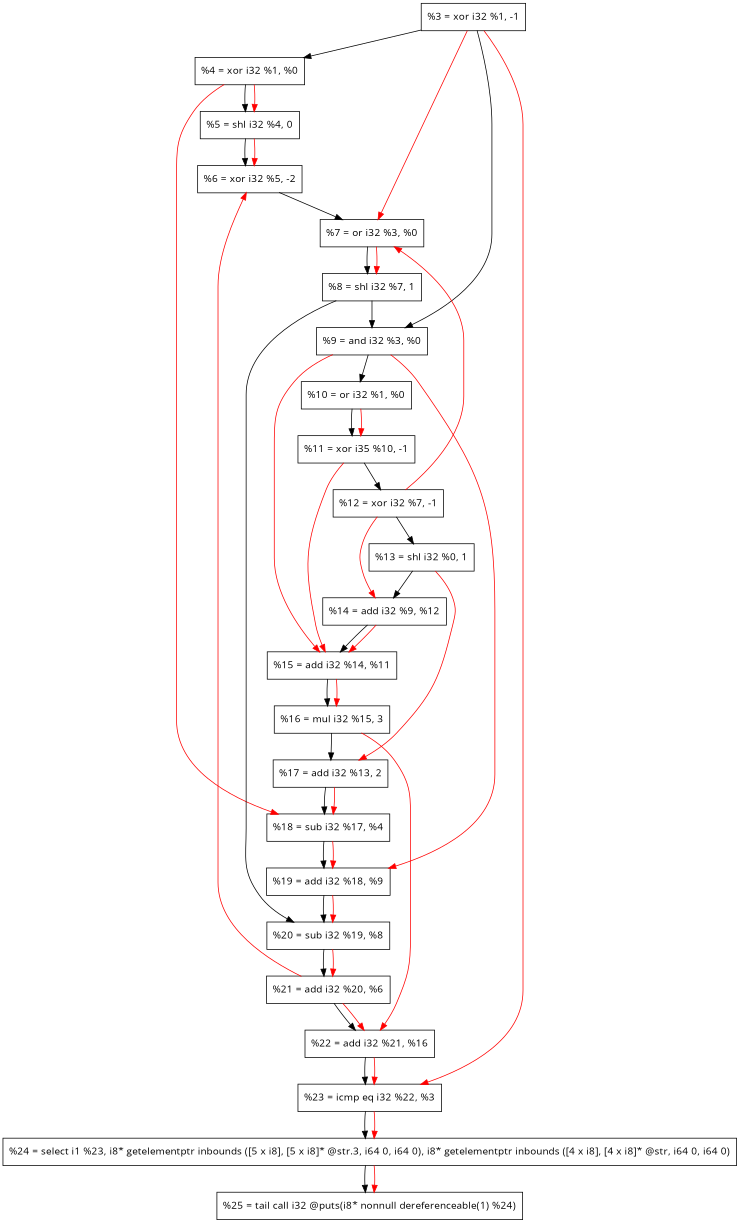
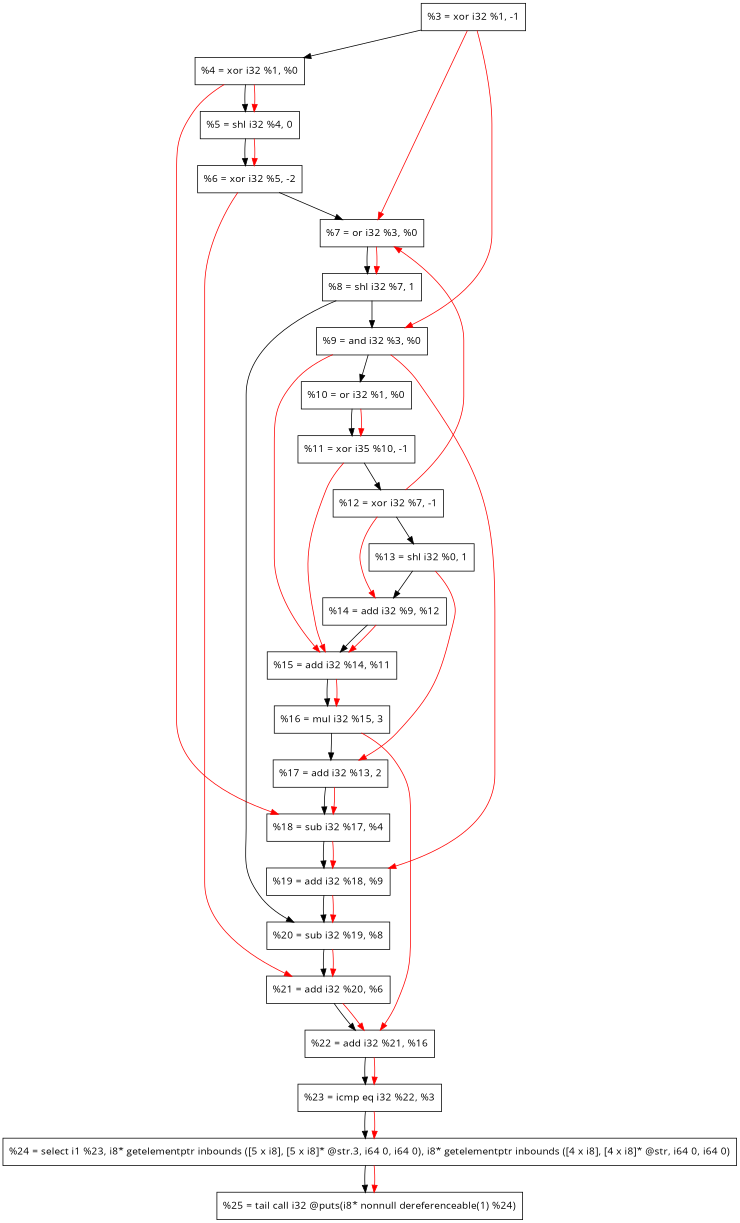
edge "%3 = xor i32 %1, -1" -> "%9 = and i32 %3, %0": color black -> red
edge "%3 = xor i32 %1, -1" -> "%23 = icmp eq i32 %22, %3": removed
edge "%21 = add i32 %20, %6" -> "%6 = xor i32 %5, -2": reversed
